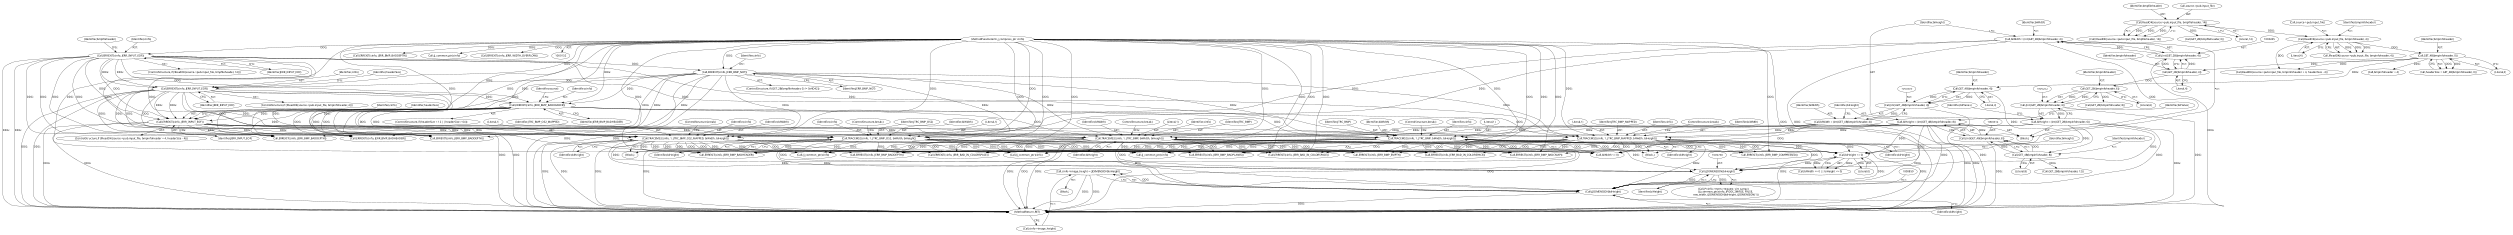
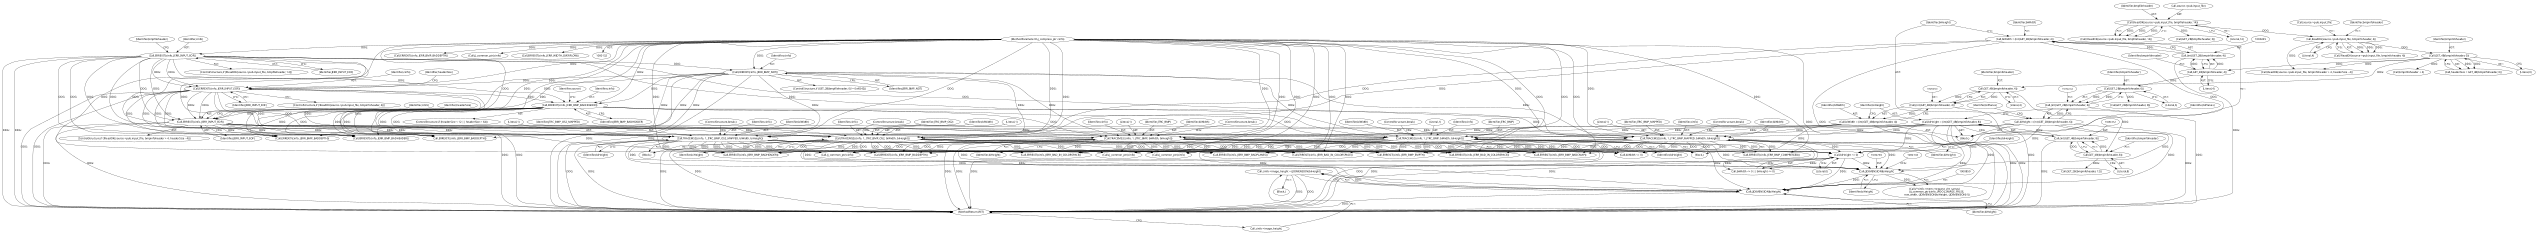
node "1000733": added
